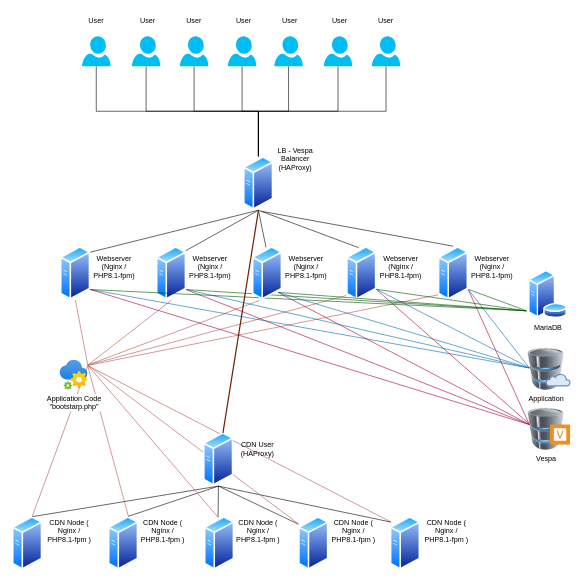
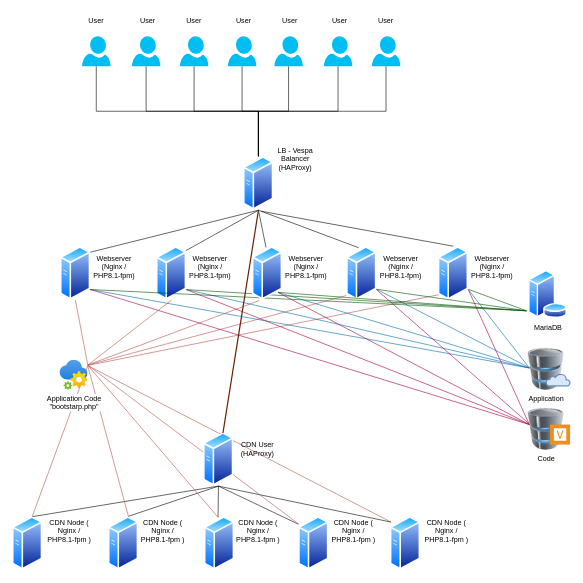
node "Vespa": label "Vespa" -> "Code"
